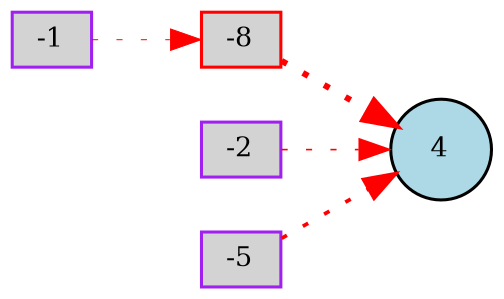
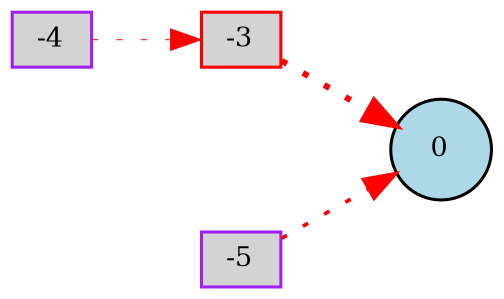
node "-1": label "-1" -> "-4"
node "-8": label "-8" -> "-3"
node "-2": removed
node "4": label "4" -> "0"
